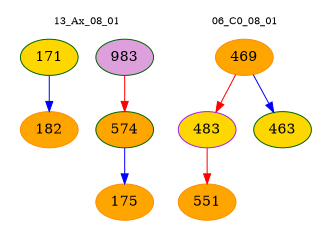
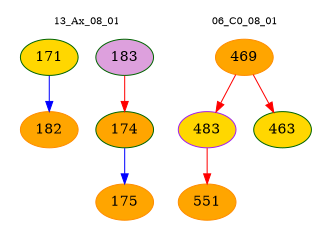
node "983": label "983" -> "183"
edge "469" -> "463": color blue -> red
node "574": label "574" -> "174"
